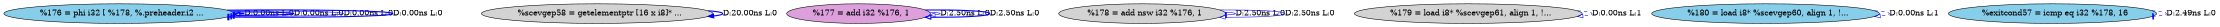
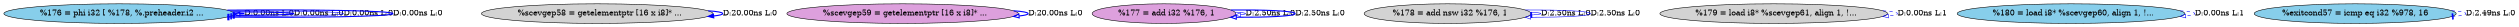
node "%scevgep59 = getelementptr [16 x i8]* ...": added
node "%exitcond57 = icmp eq i32 %178, 16": label "%exitcond57 = icmp eq i32 %178, 16" -> "%exitcond57 = icmp eq i32 %978, 16"
